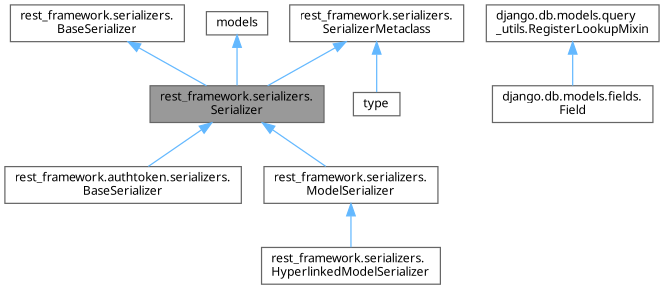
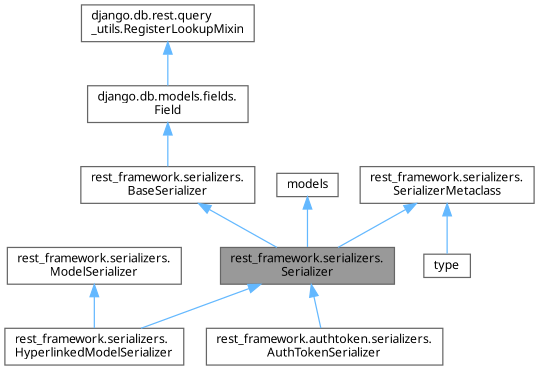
node "django.db.models.query _utils.RegisterLookupMixin": label "django.db.models.query _utils.RegisterLookupMixin" -> "django.db.rest.query _utils.RegisterLookupMixin"
edge "rest_framework.serializers. ModelSerializer" -> "rest_framework.serializers. Serializer": now "rest_framework.serializers. HyperlinkedModelSerializer" -> "rest_framework.serializers. Serializer"
edge "rest_framework.serializers. BaseSerializer" -> "django.db.models.fields. Field": added
node "rest_framework.authtoken.serializers. BaseSerializer": label "rest_framework.authtoken.serializers. BaseSerializer" -> "rest_framework.authtoken.serializers. AuthTokenSerializer"
